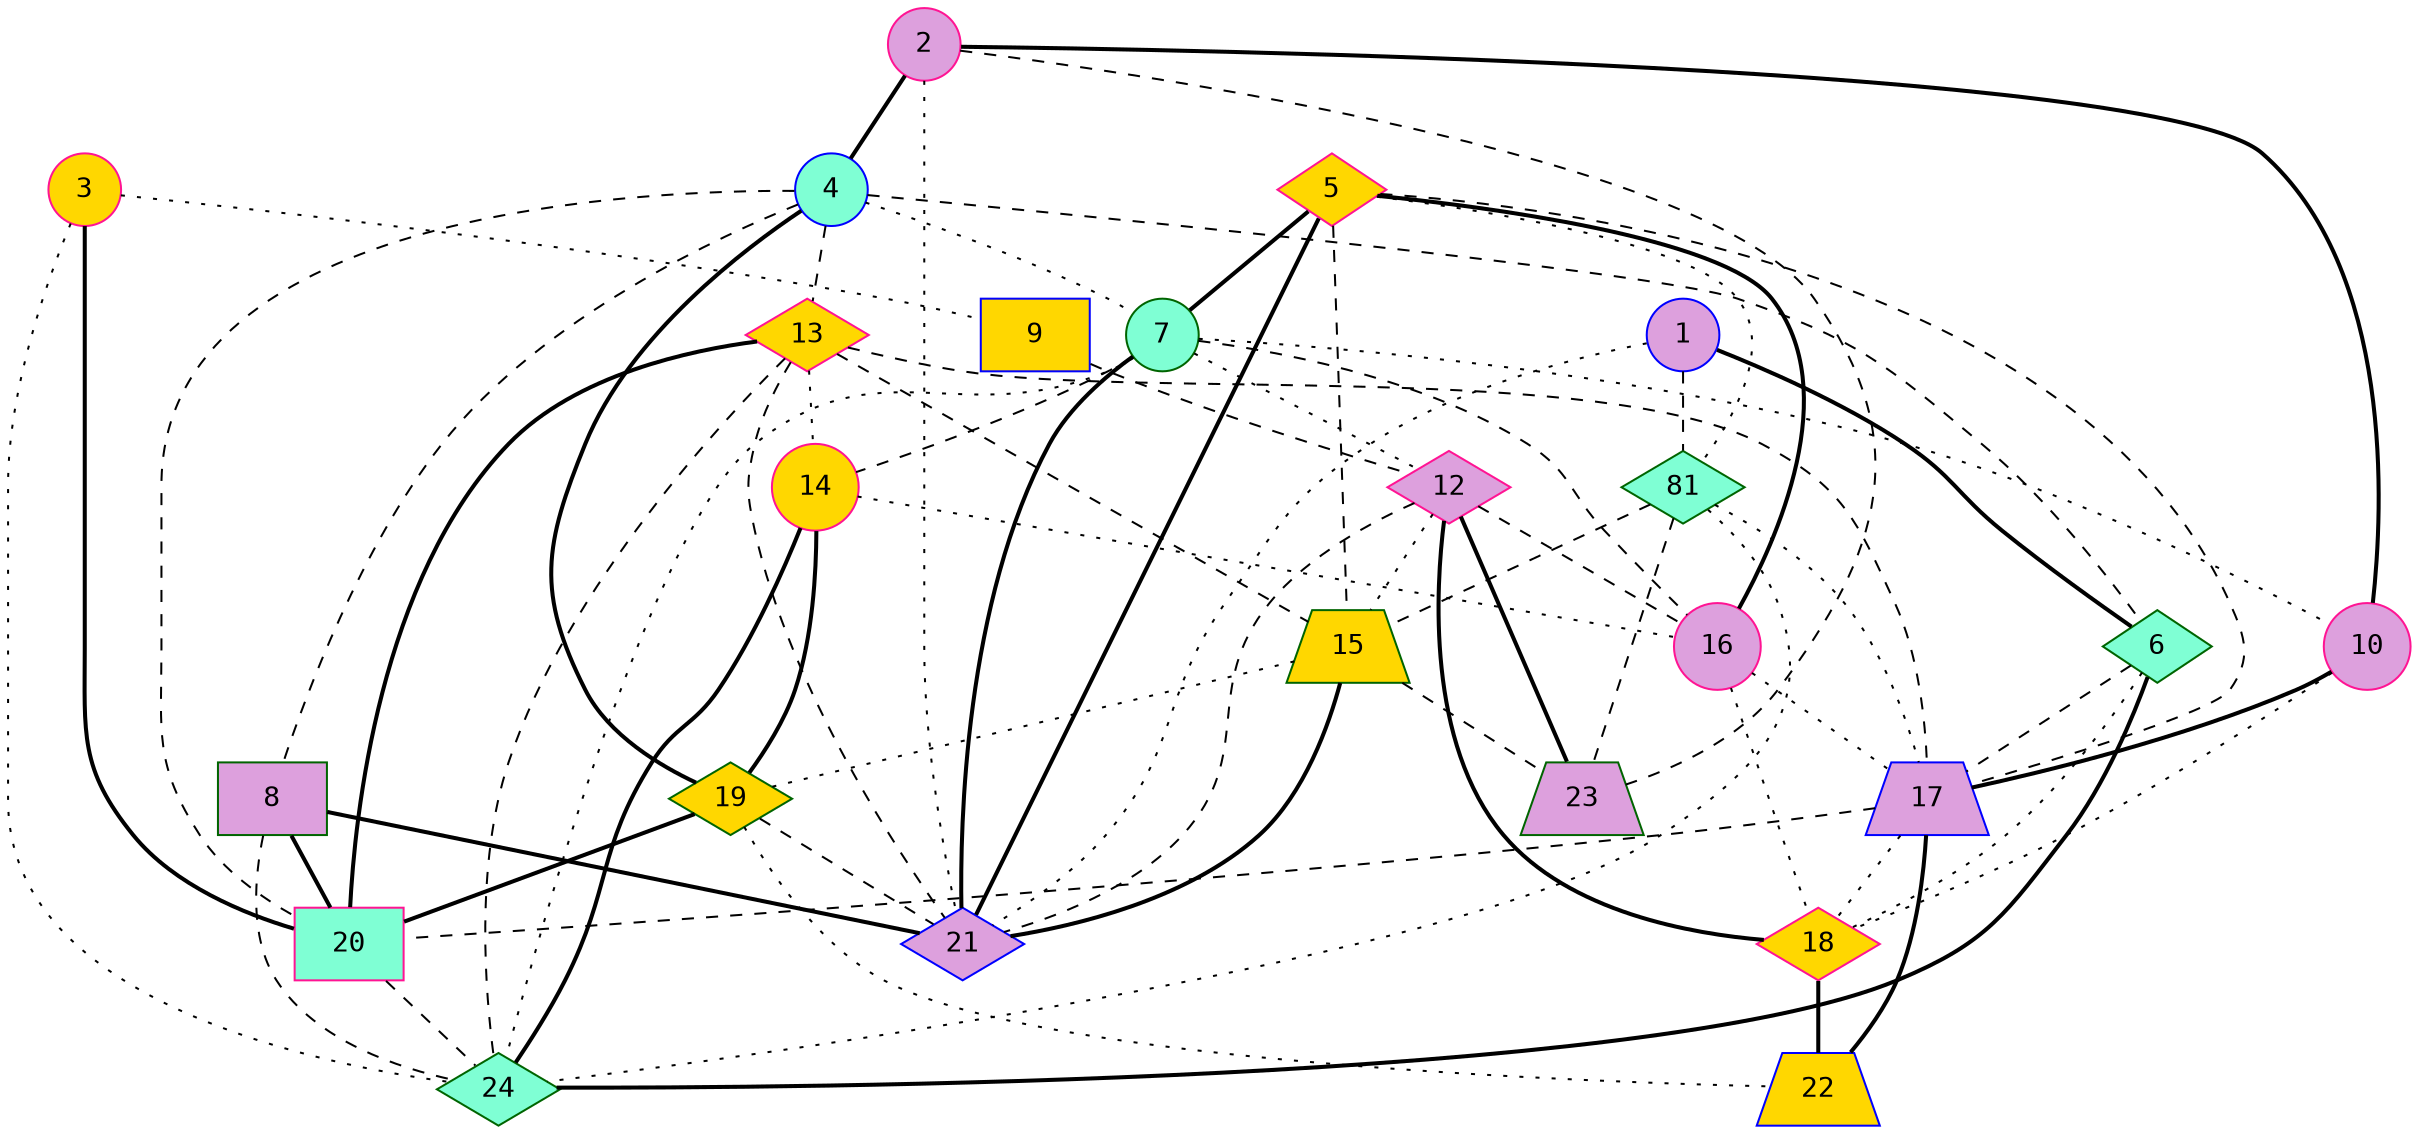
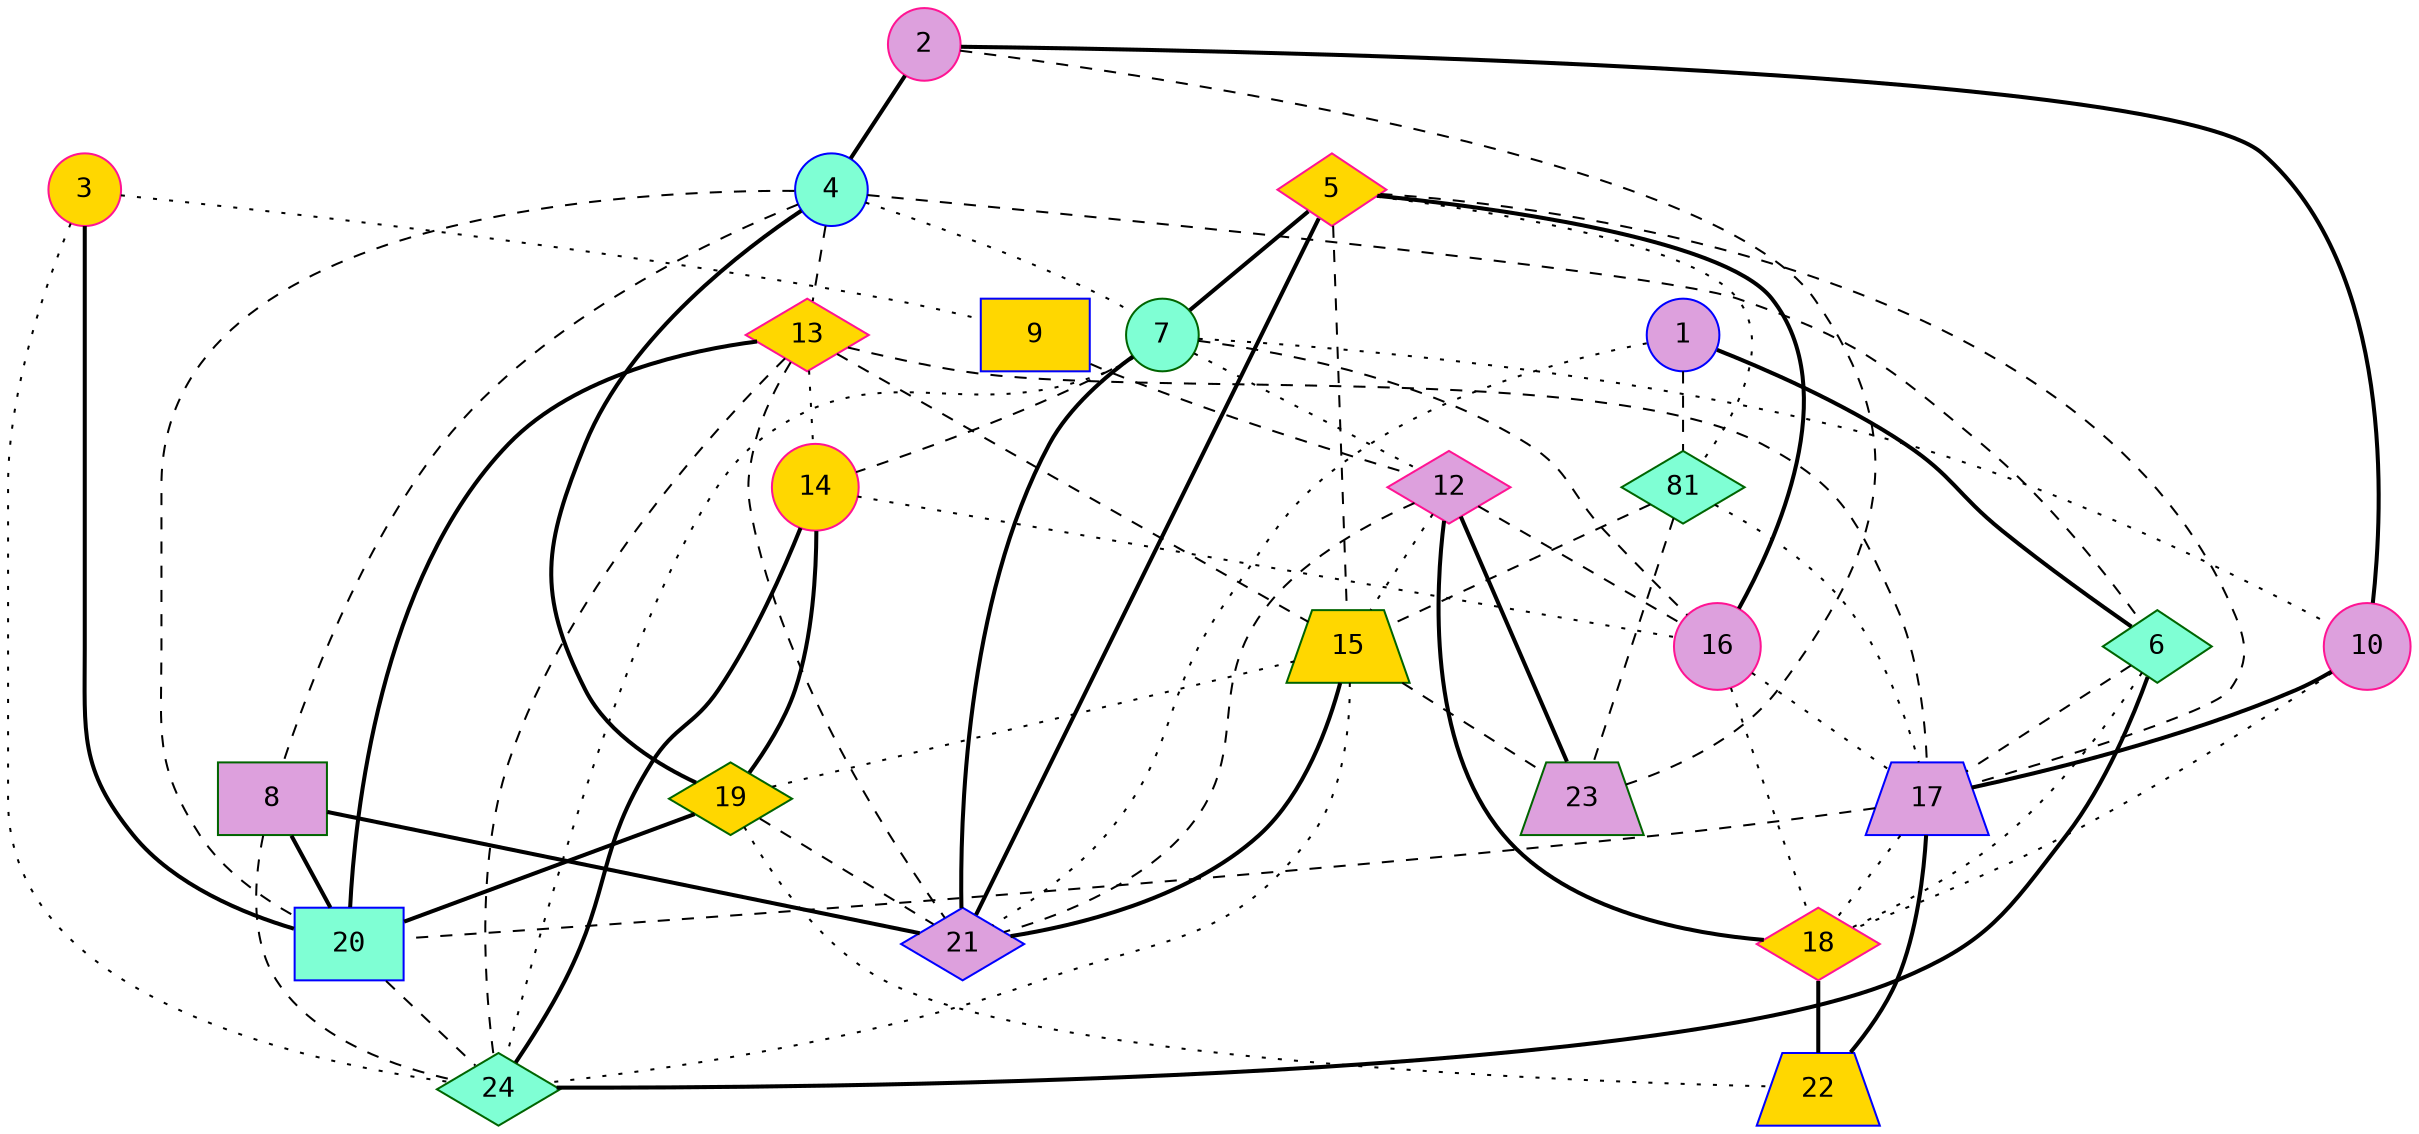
edge "2" -- "21": removed
node "20": color deeppink -> blue
edge "81" -- "24": now "15" -- "24"
